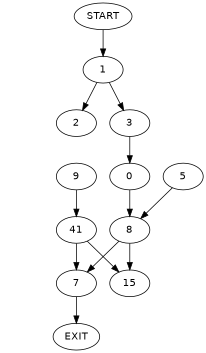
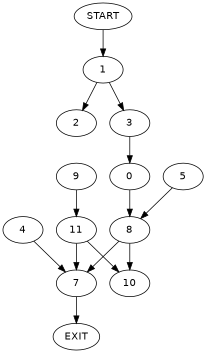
node "4": added
node "41": label "41" -> "11"
node "15": label "15" -> "10"
